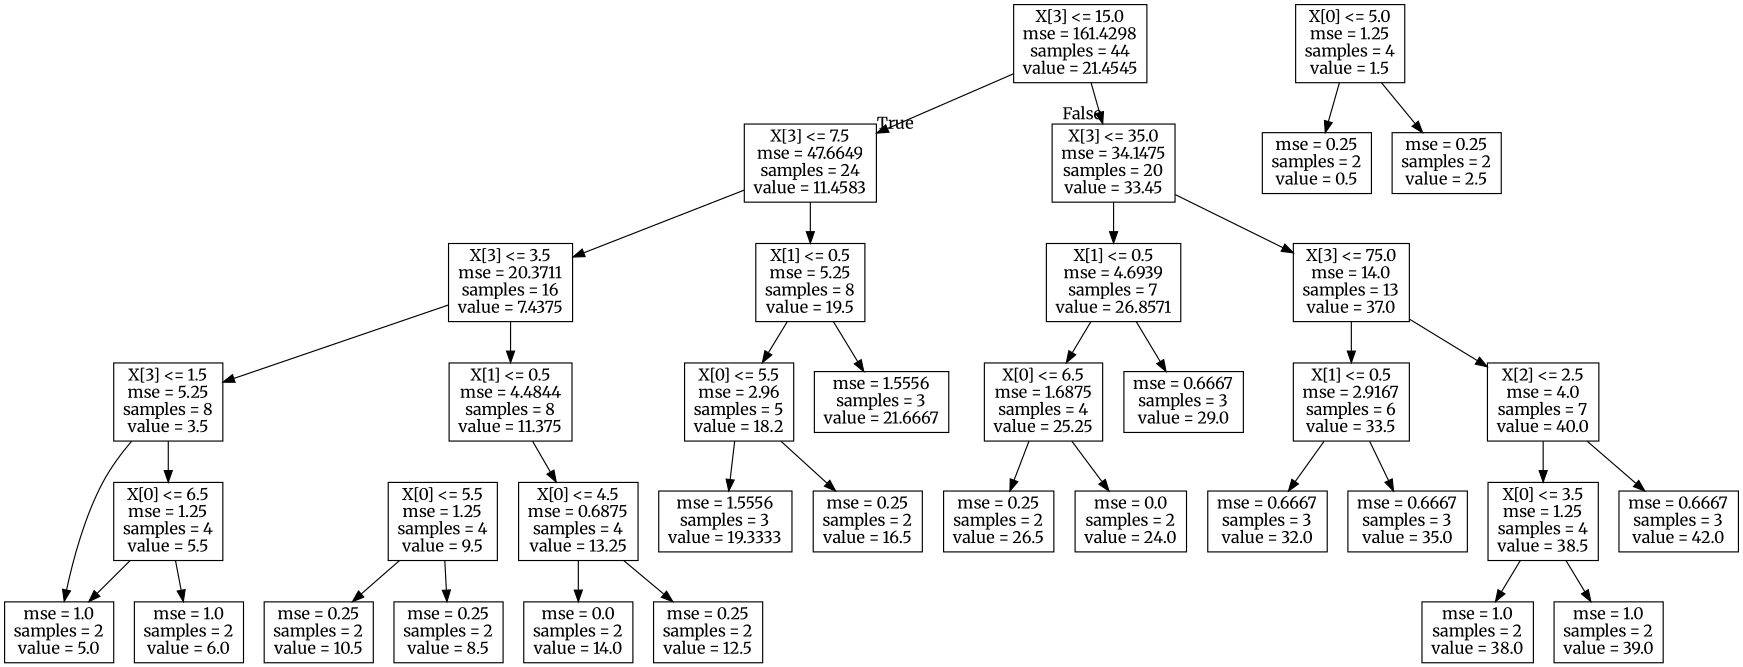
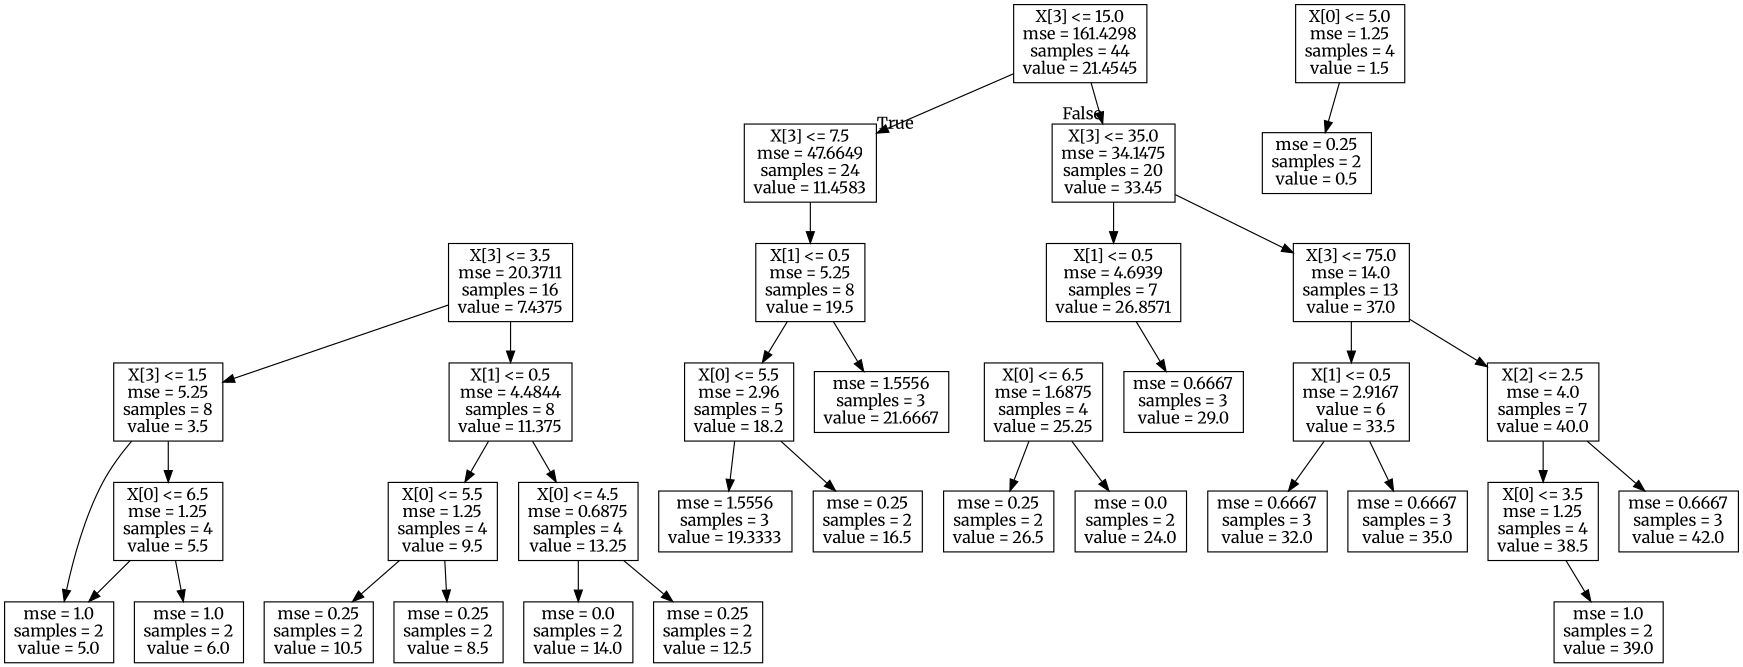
node "mse = 0.25 samples = 2 value = 2.5": removed
edge "X[3] <= 7.5 mse = 47.6649 samples = 24 value = 11.4583" -> "X[3] <= 3.5 mse = 20.3711 samples = 16 value = 7.4375": removed
edge "X[1] <= 0.5 mse = 4.6939 samples = 7 value = 26.8571" -> "X[0] <= 6.5 mse = 1.6875 samples = 4 value = 25.25": removed
node "X[1] <= 0.5 mse = 2.9167 samples = 6 value = 33.5": label "X[1] <= 0.5 mse = 2.9167 samples = 6 value = 33.5" -> "X[1] <= 0.5 mse = 2.9167 value = 6 value = 33.5"
edge "X[1] <= 0.5 mse = 4.4844 samples = 8 value = 11.375" -> "X[0] <= 5.5 mse = 1.25 samples = 4 value = 9.5": added
node "mse = 1.0 samples = 2 value = 38.0": removed
